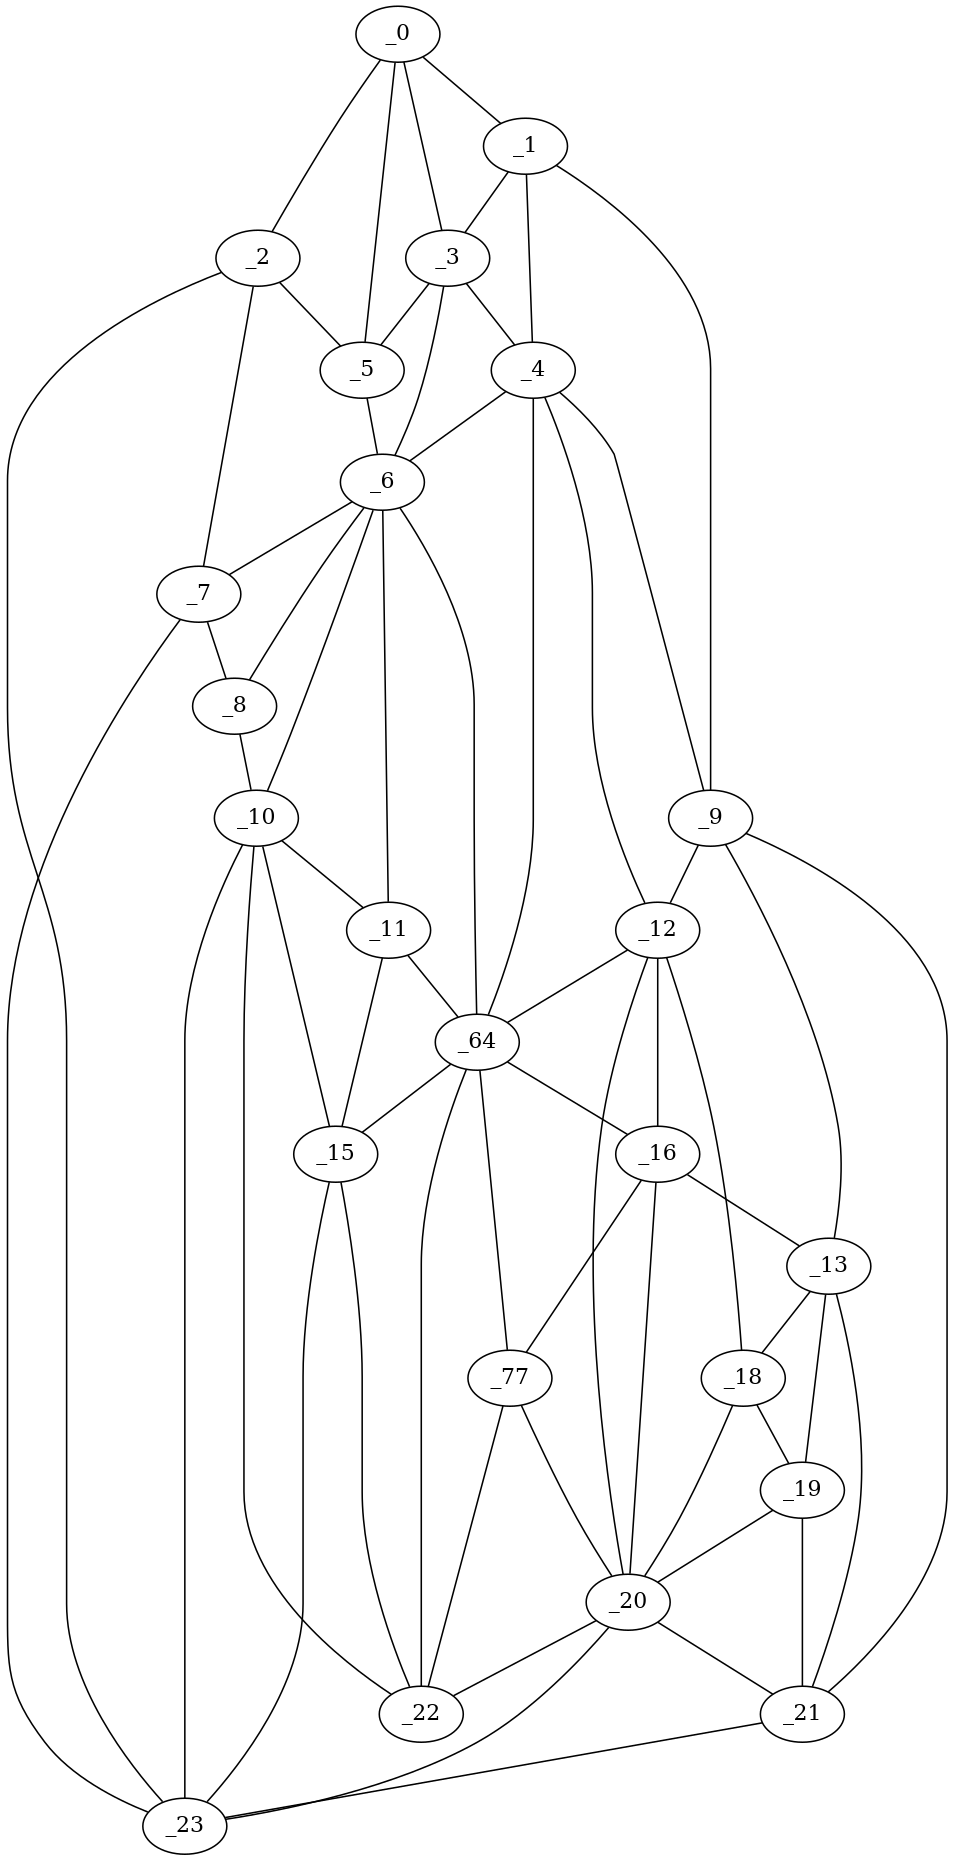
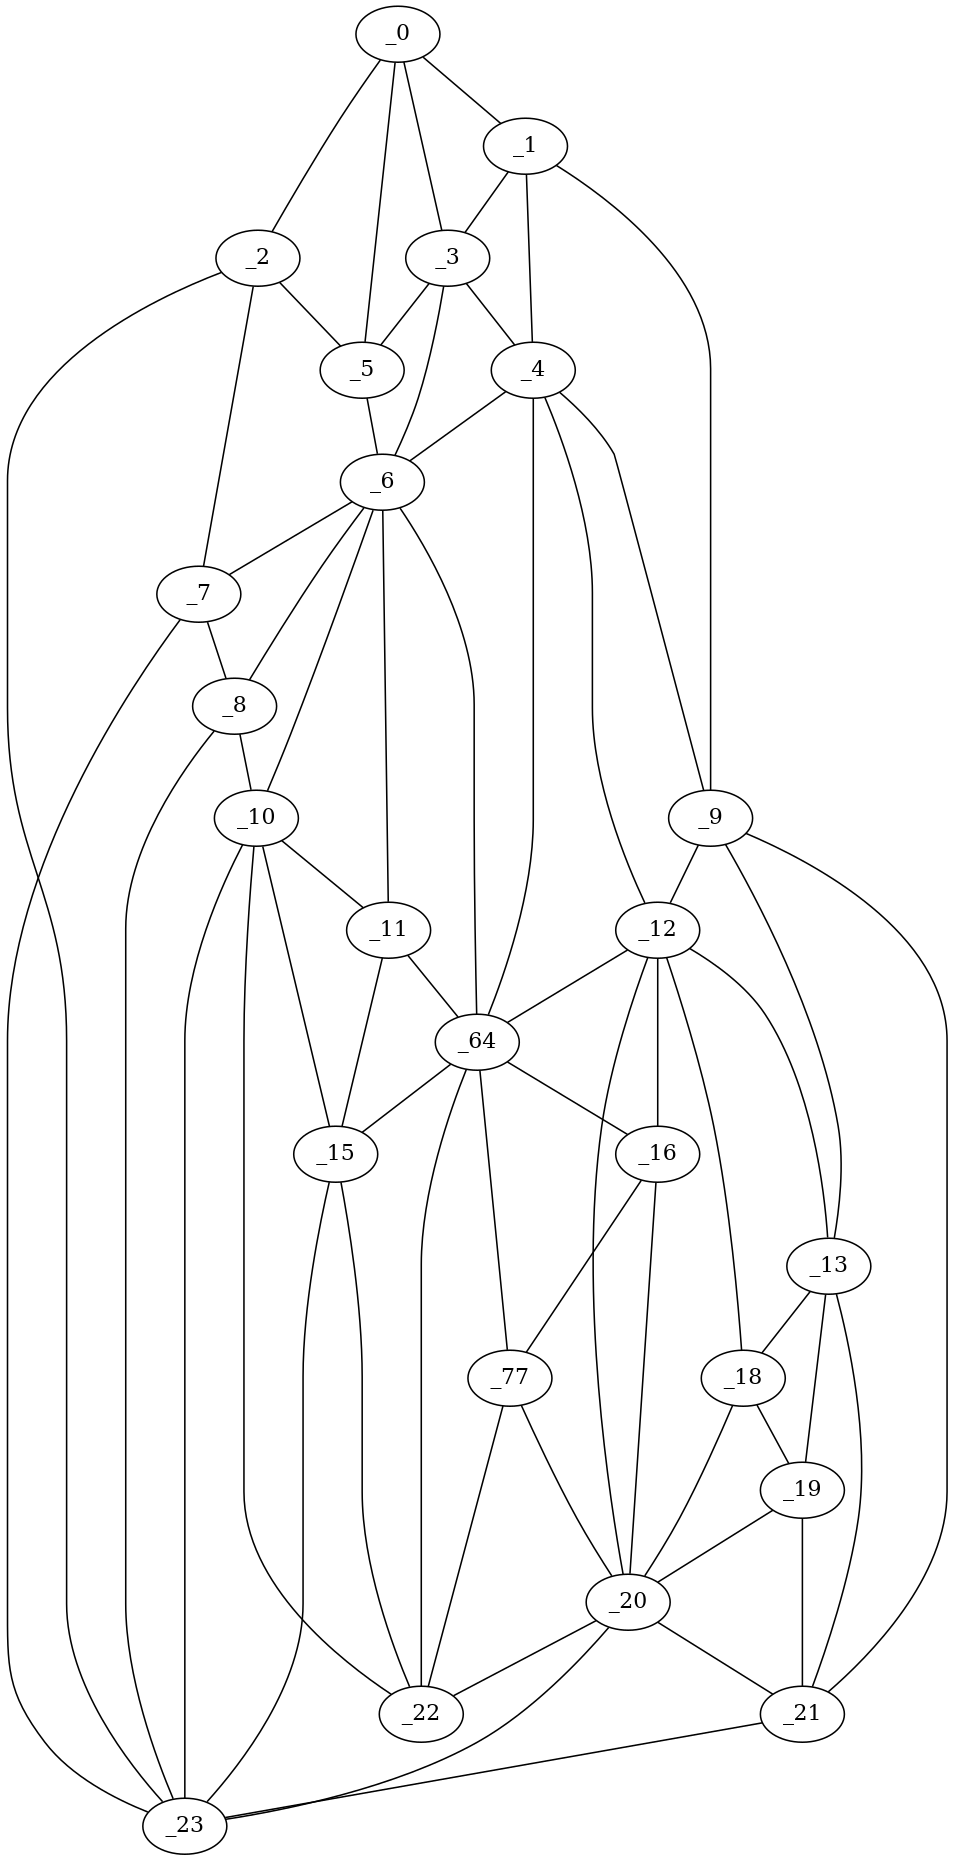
edge "_16" -- "_13": now "_12" -- "_13"
edge "_8" -- "_23": added
